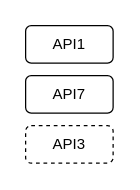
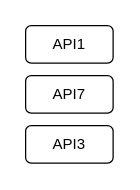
node "API3": style dashed -> solid
